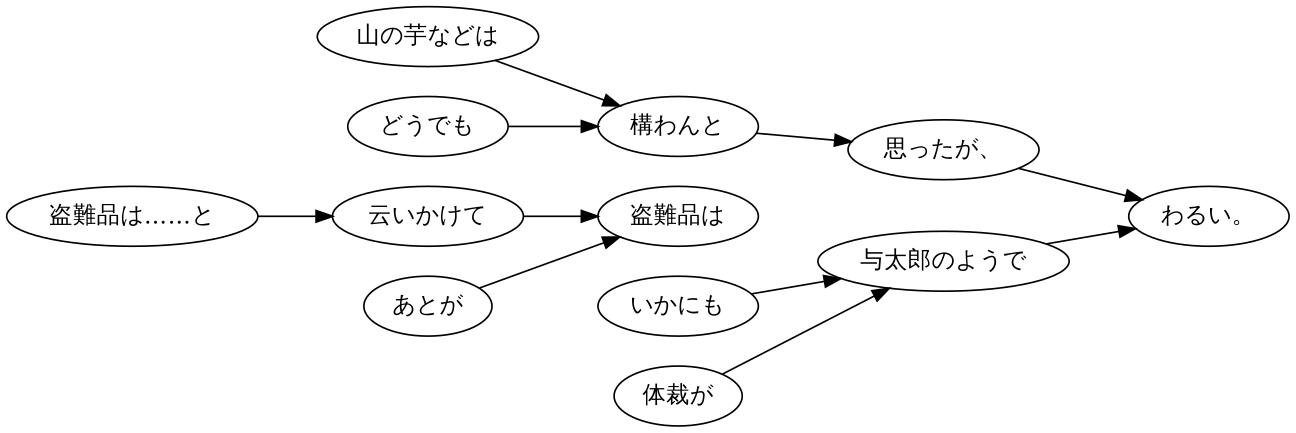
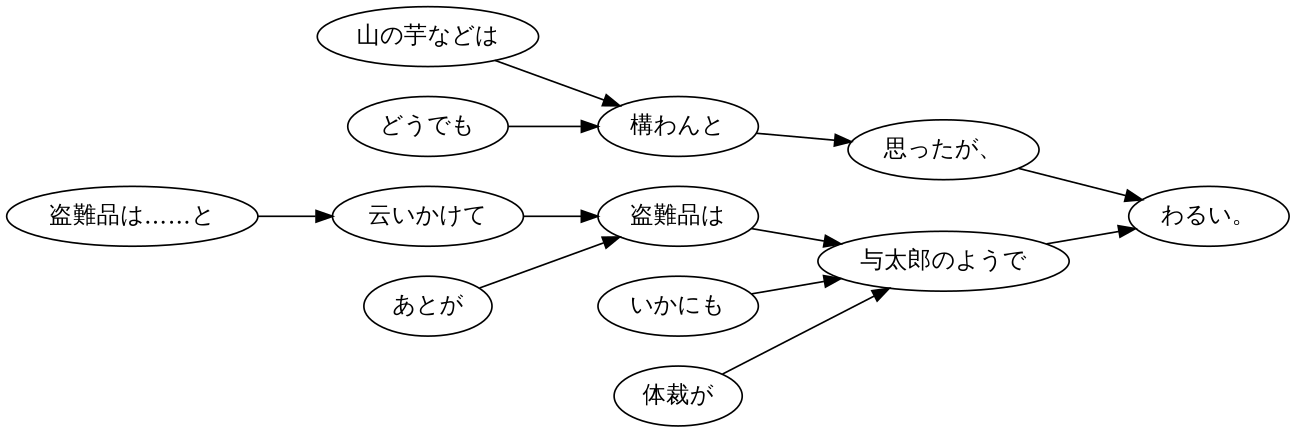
edge "盗難品は" -> "与太郎のようで": added
